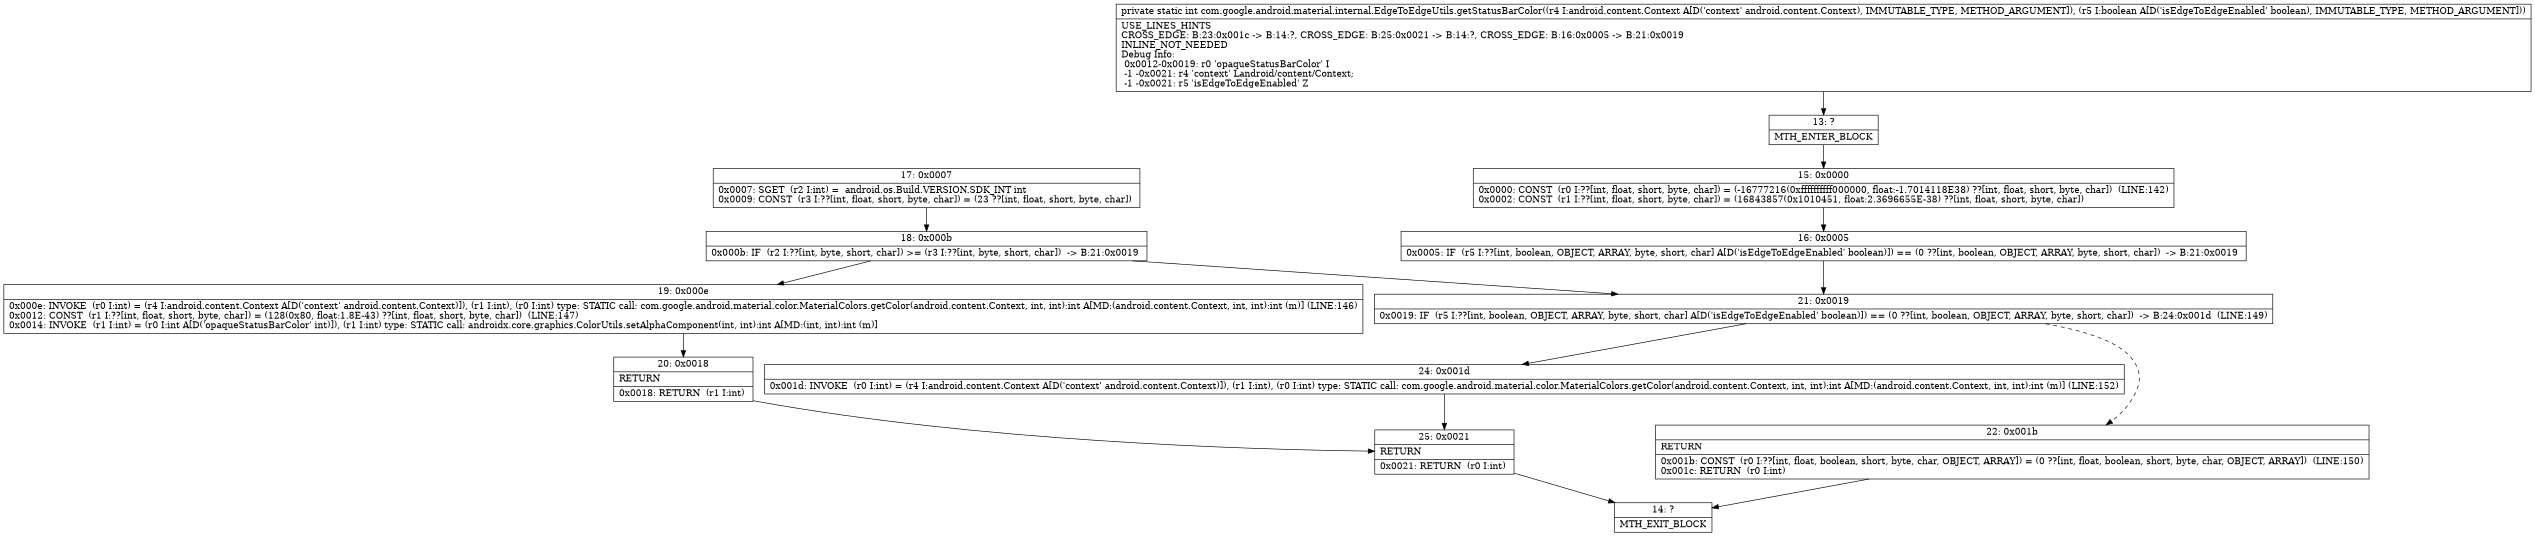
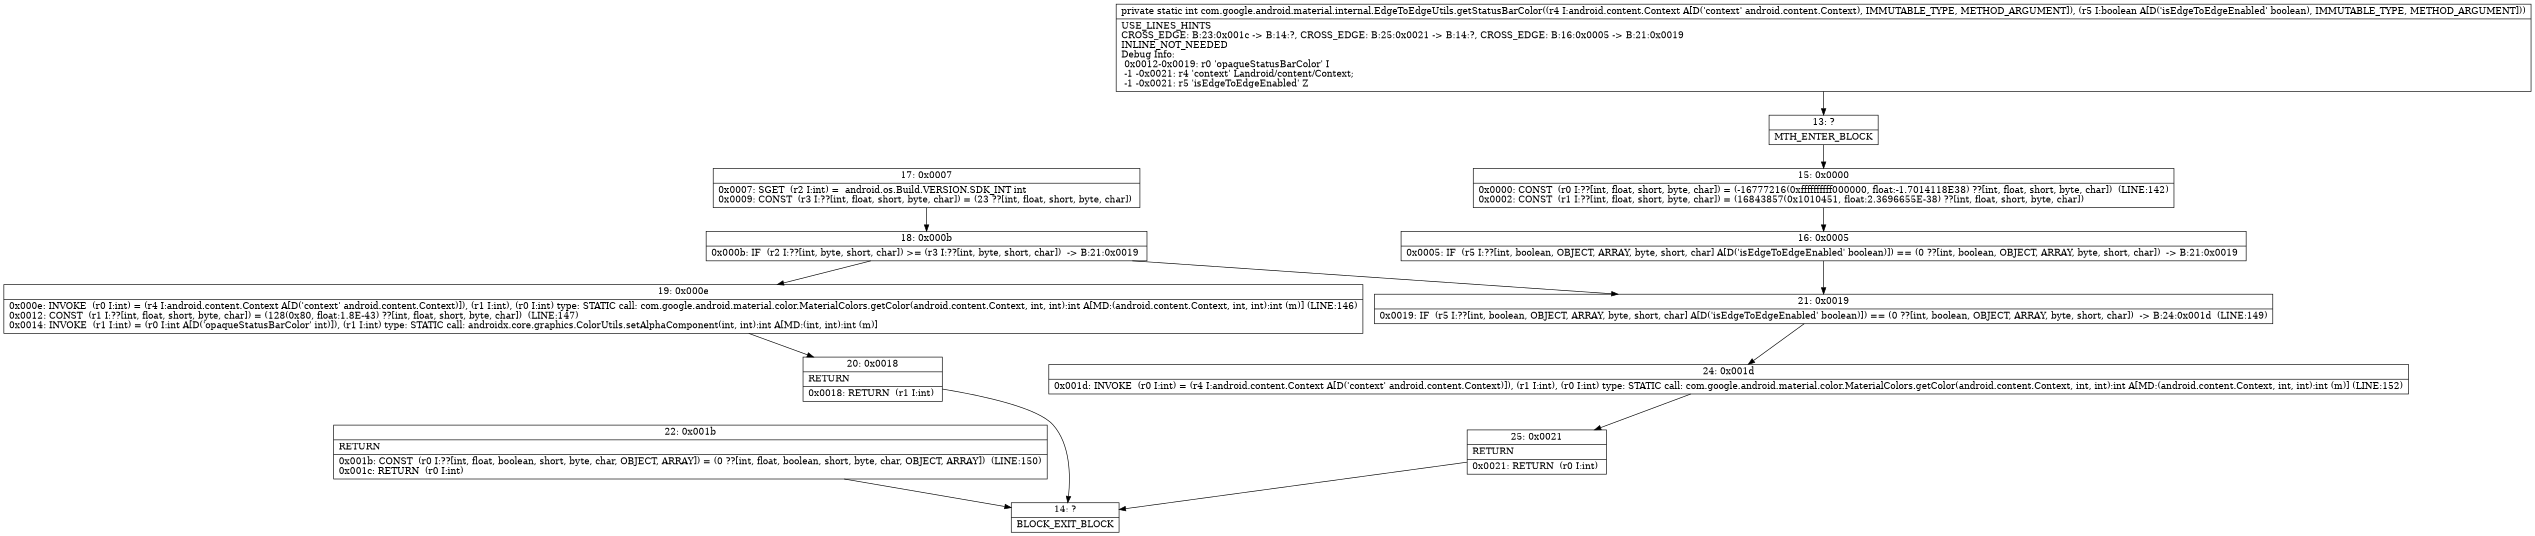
edge "21: 0x0019" -> "22: 0x001b": removed
edge "20: 0x0018" -> "25: 0x0021": now "20: 0x0018" -> "14: ?"
node "14: ?": text "MTH_EXIT_BLOCK" -> "BLOCK_EXIT_BLOCK"
